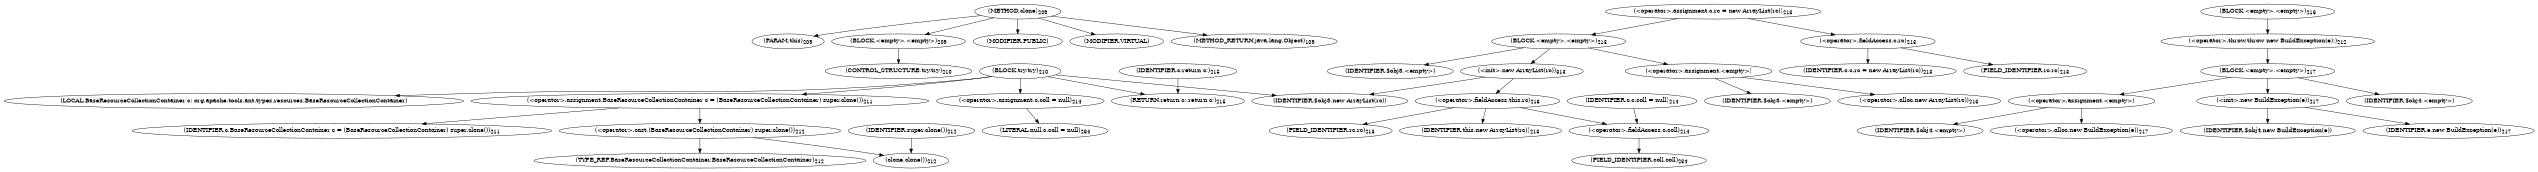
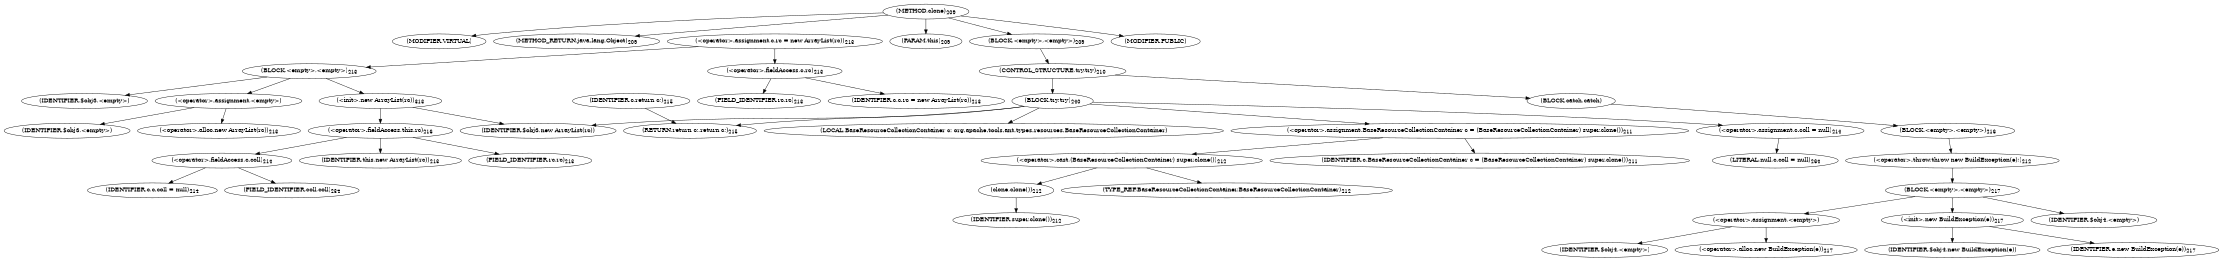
node "(METHOD_RETURN,java.lang.Object)": text "109" -> "209"
node "(BLOCK,try,try)": text "210" -> "240"
edge "(CONTROL_STRUCTURE,try,try)" -> "(BLOCK,try,try)": added
node "(BLOCK,catch,catch)": added
edge "(IDENTIFIER,c,c.coll = null)" -> "(<operator>.fieldAccess,c.coll)": reversed
edge "(IDENTIFIER,super,clone())" -> "(clone,clone())": reversed
